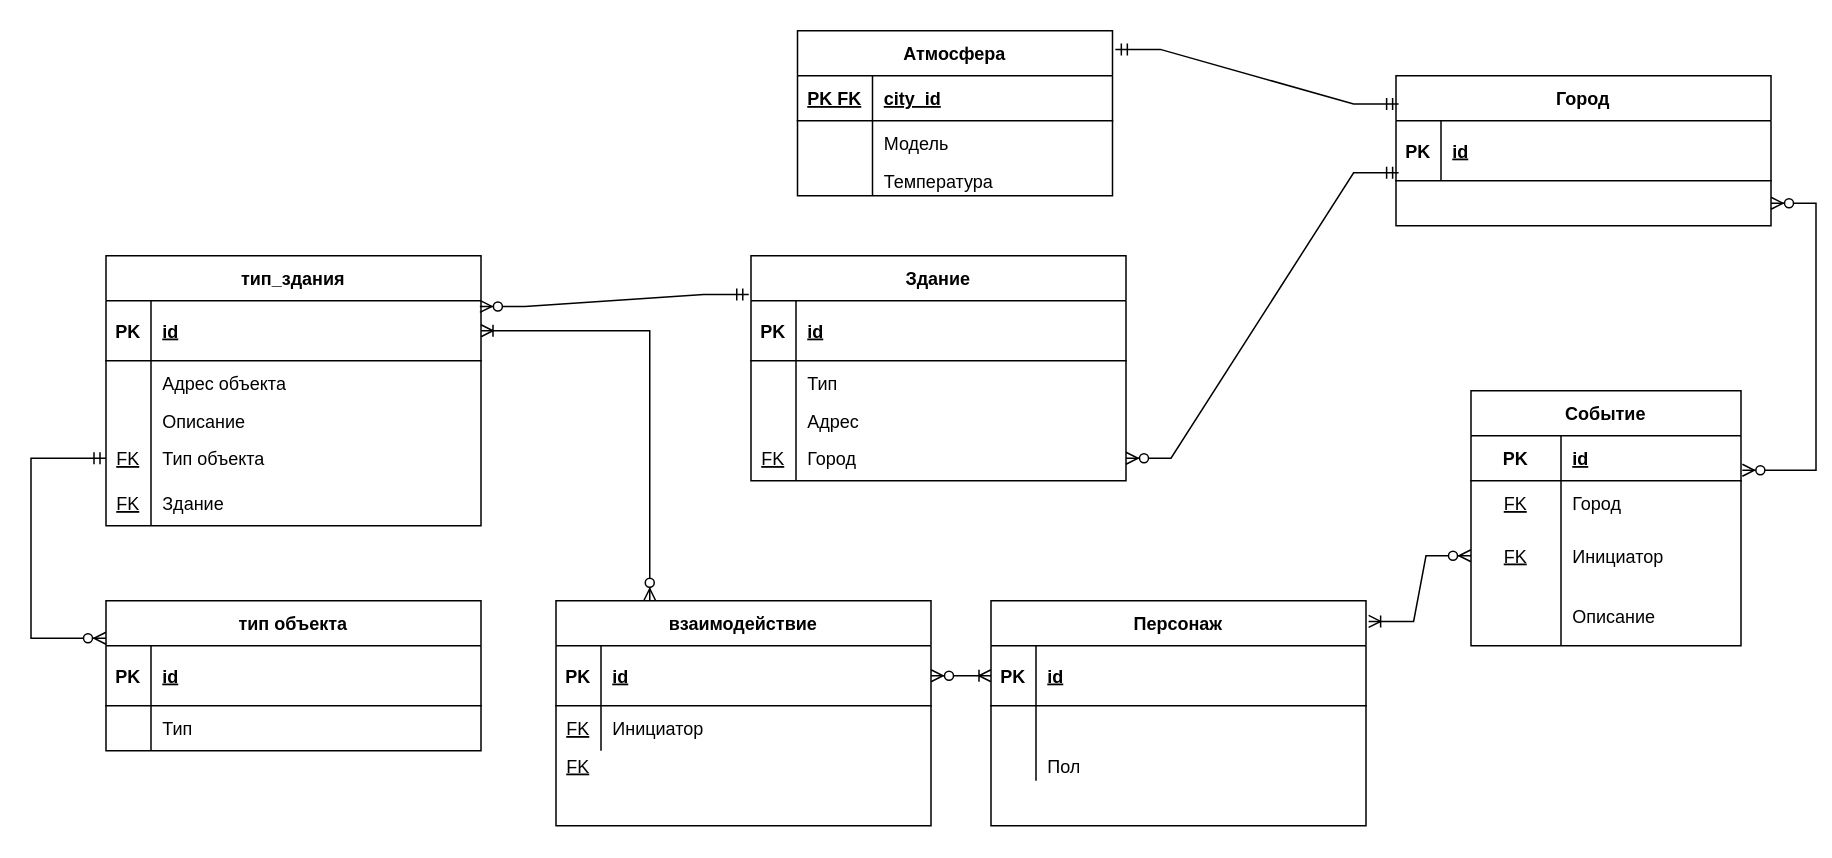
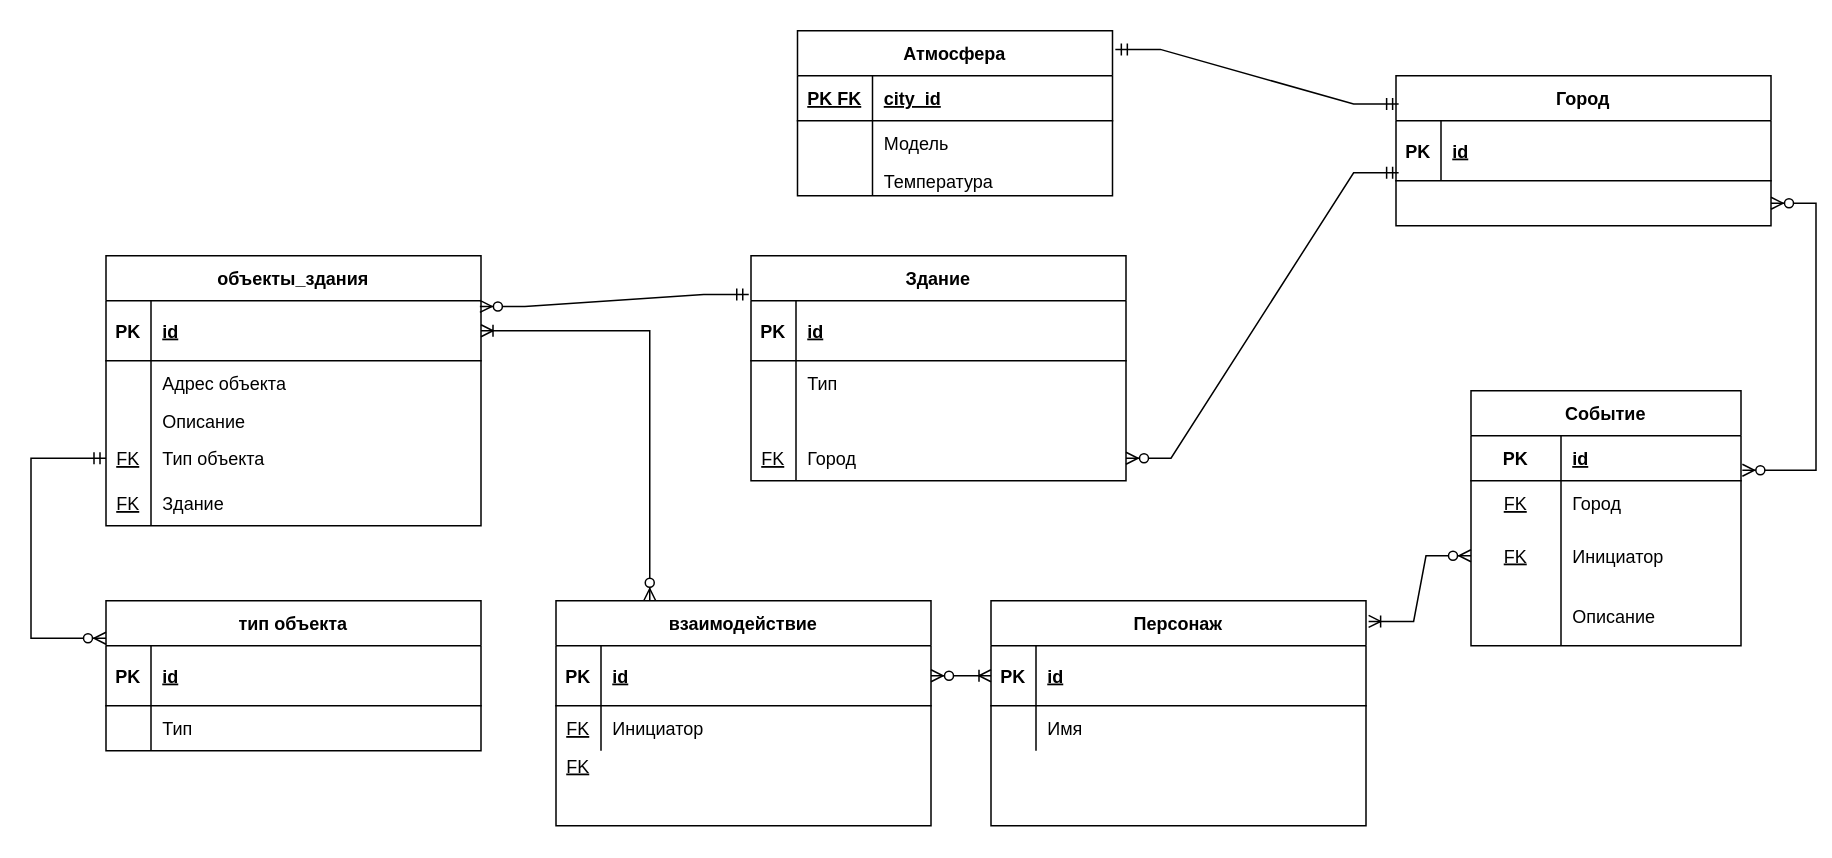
node "тип_здания": label "тип_здания" -> "объекты_здания"
node "Адрес": removed
node "Имя": added
node "Пол": removed
